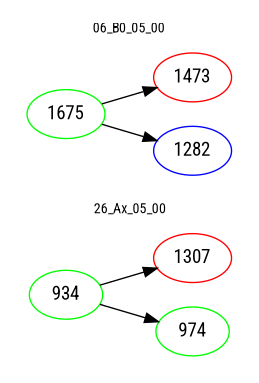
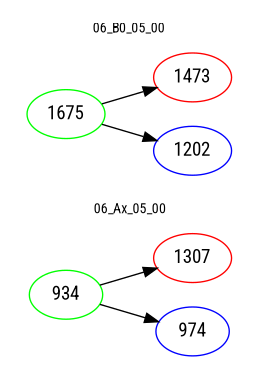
node "1282": label "1282" -> "1202"
cluster "26_Ax_05_00": label "26_Ax_05_00" -> "06_Ax_05_00"
node "974": color green -> blue
